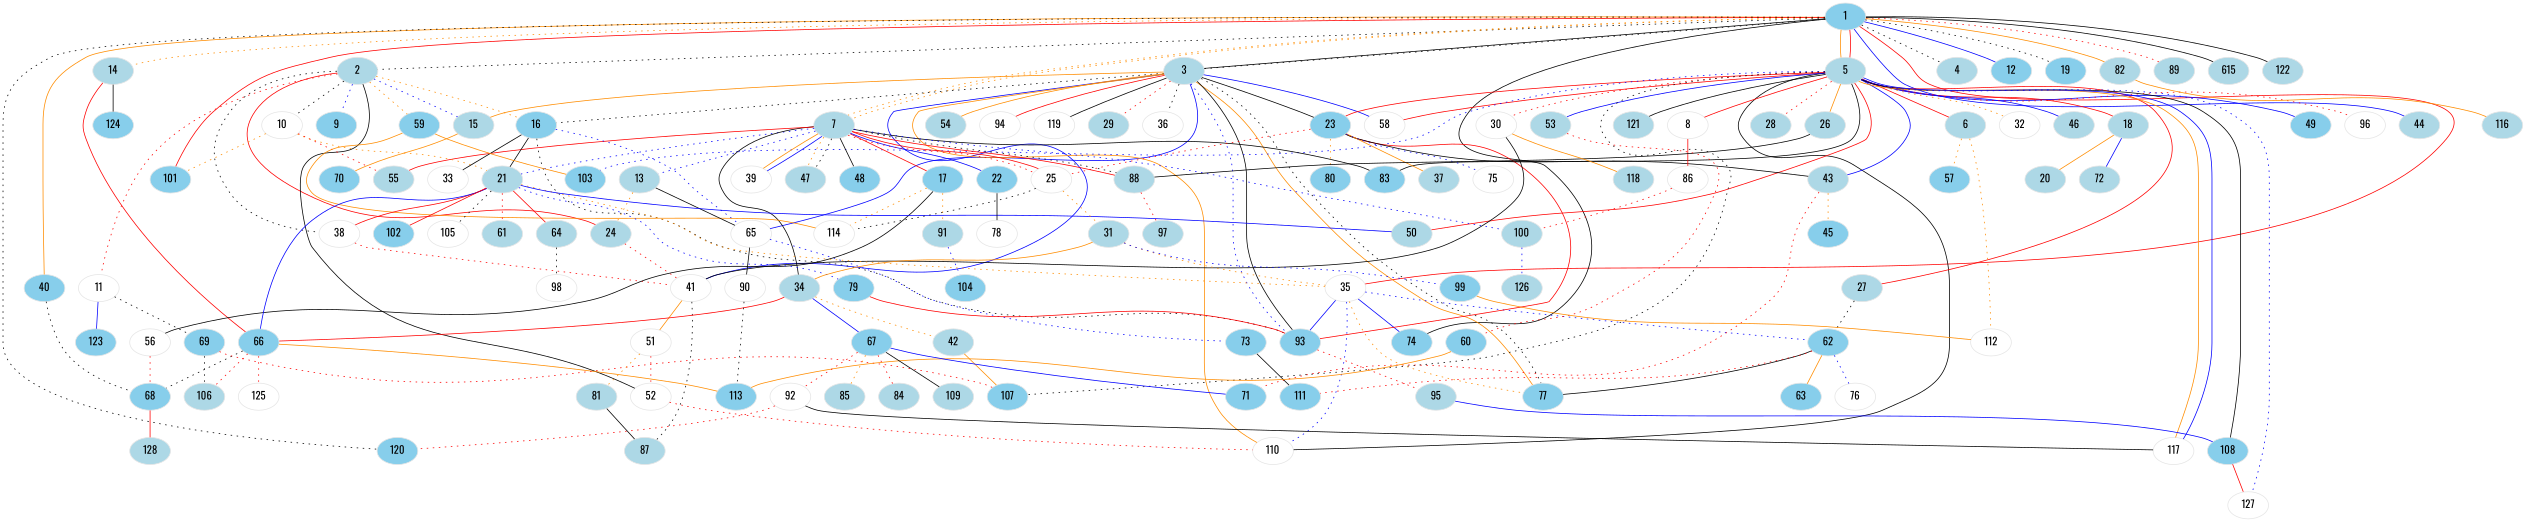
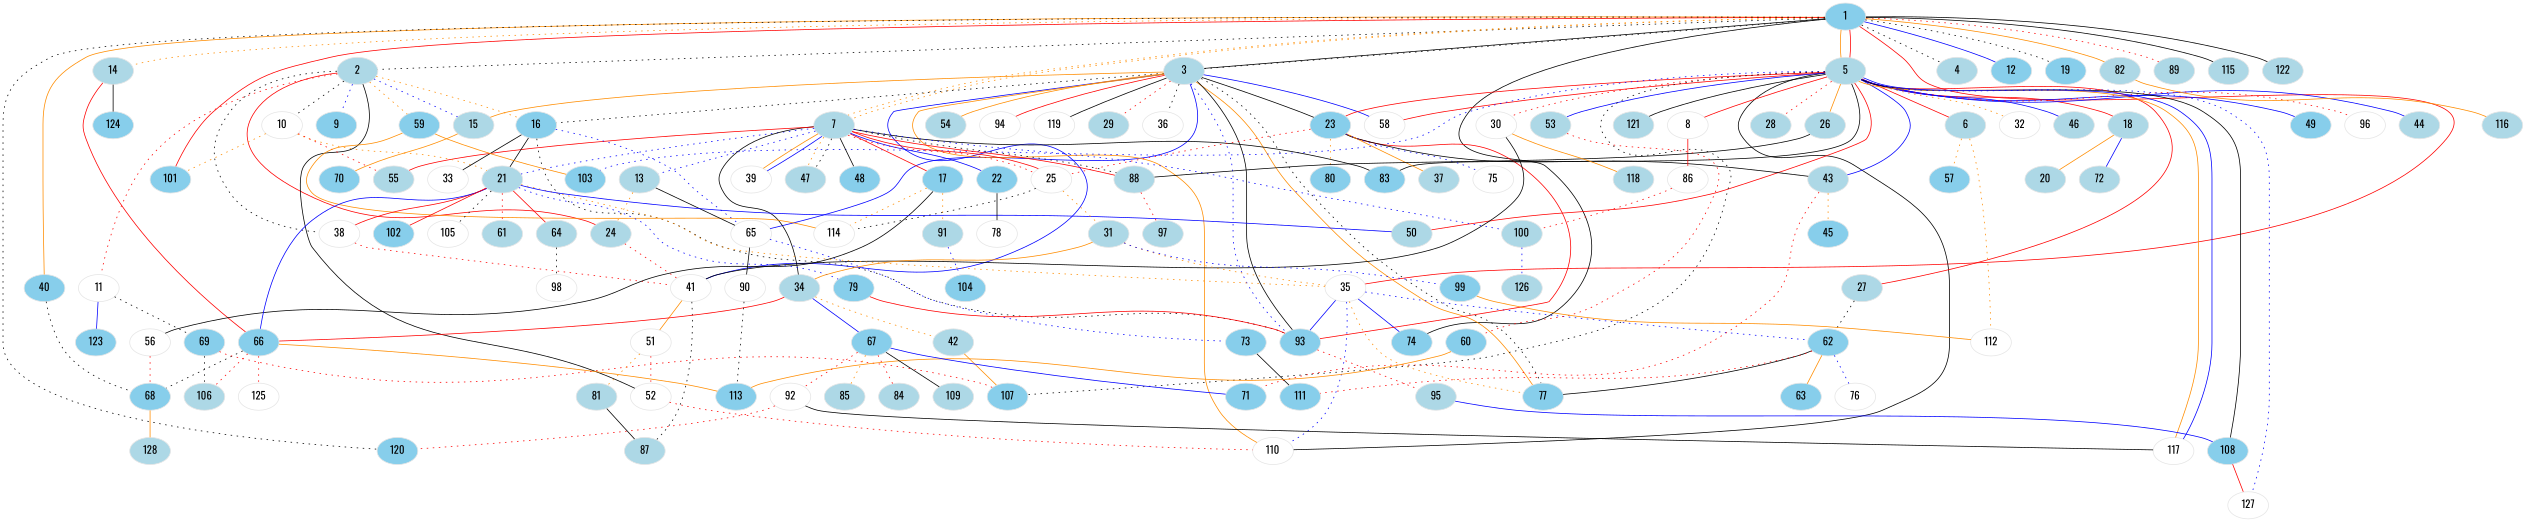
node "615": label "615" -> "115"
edge "1" -- "44": now "5" -- "44"
edge "68" -- "128": color red -> darkorange
